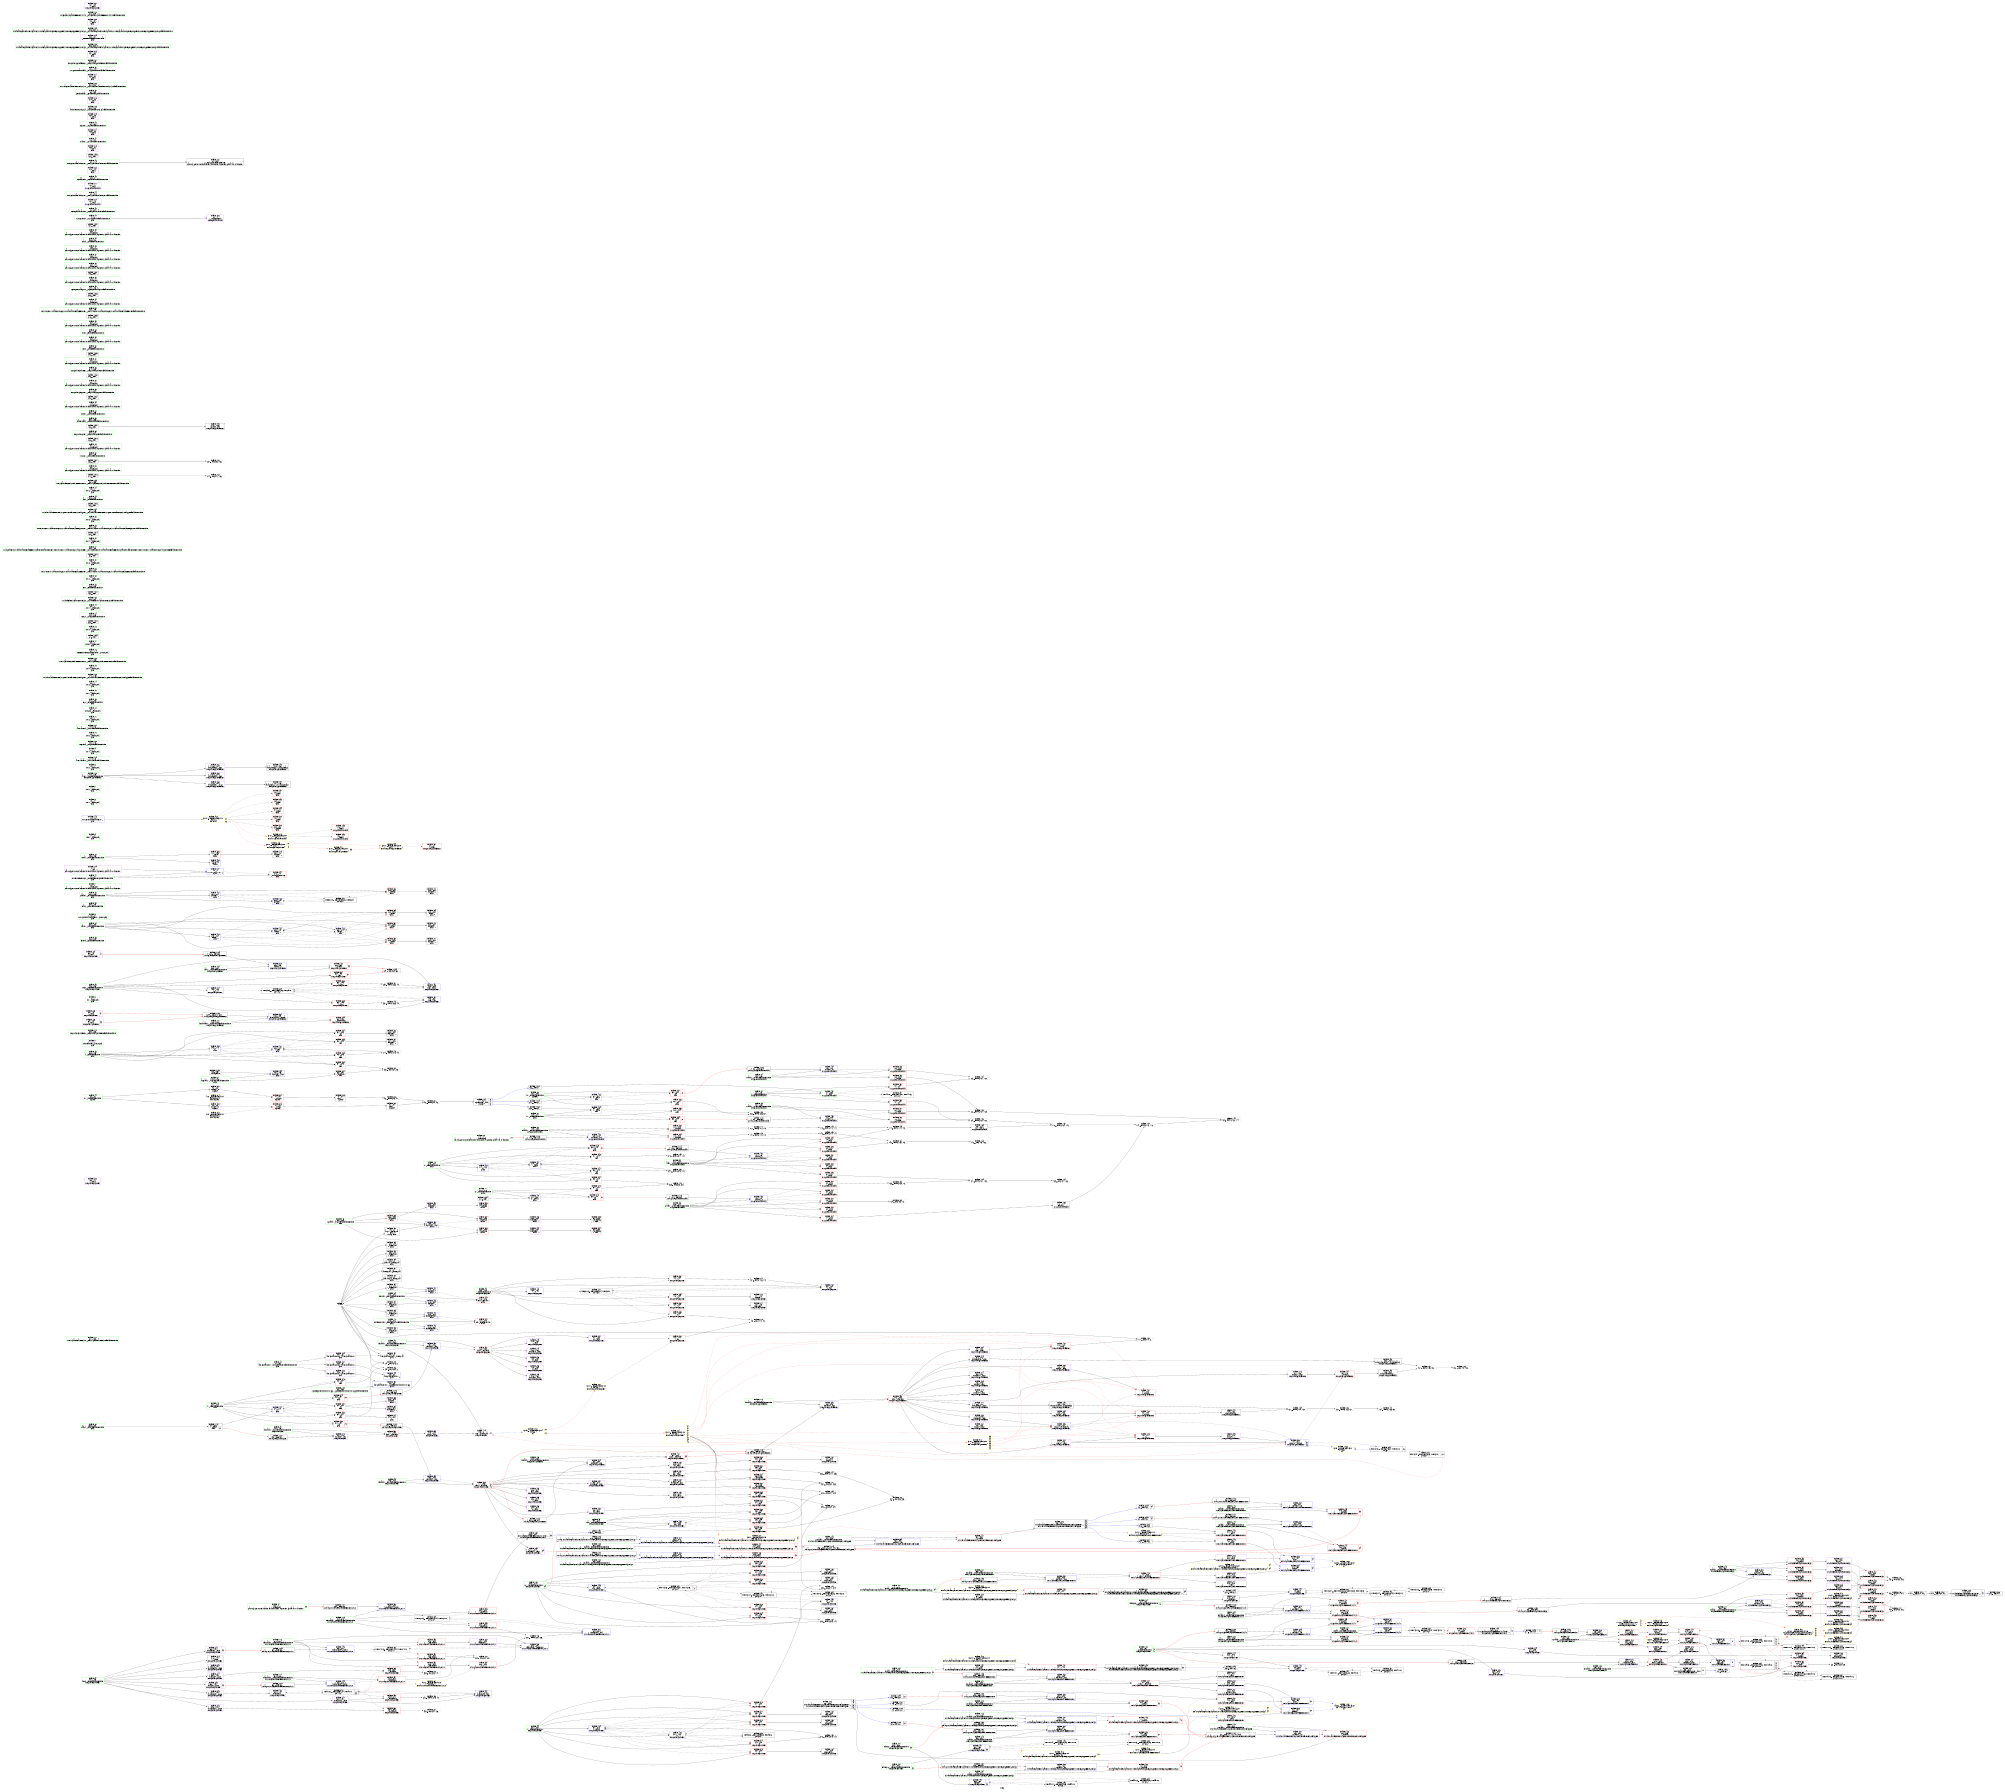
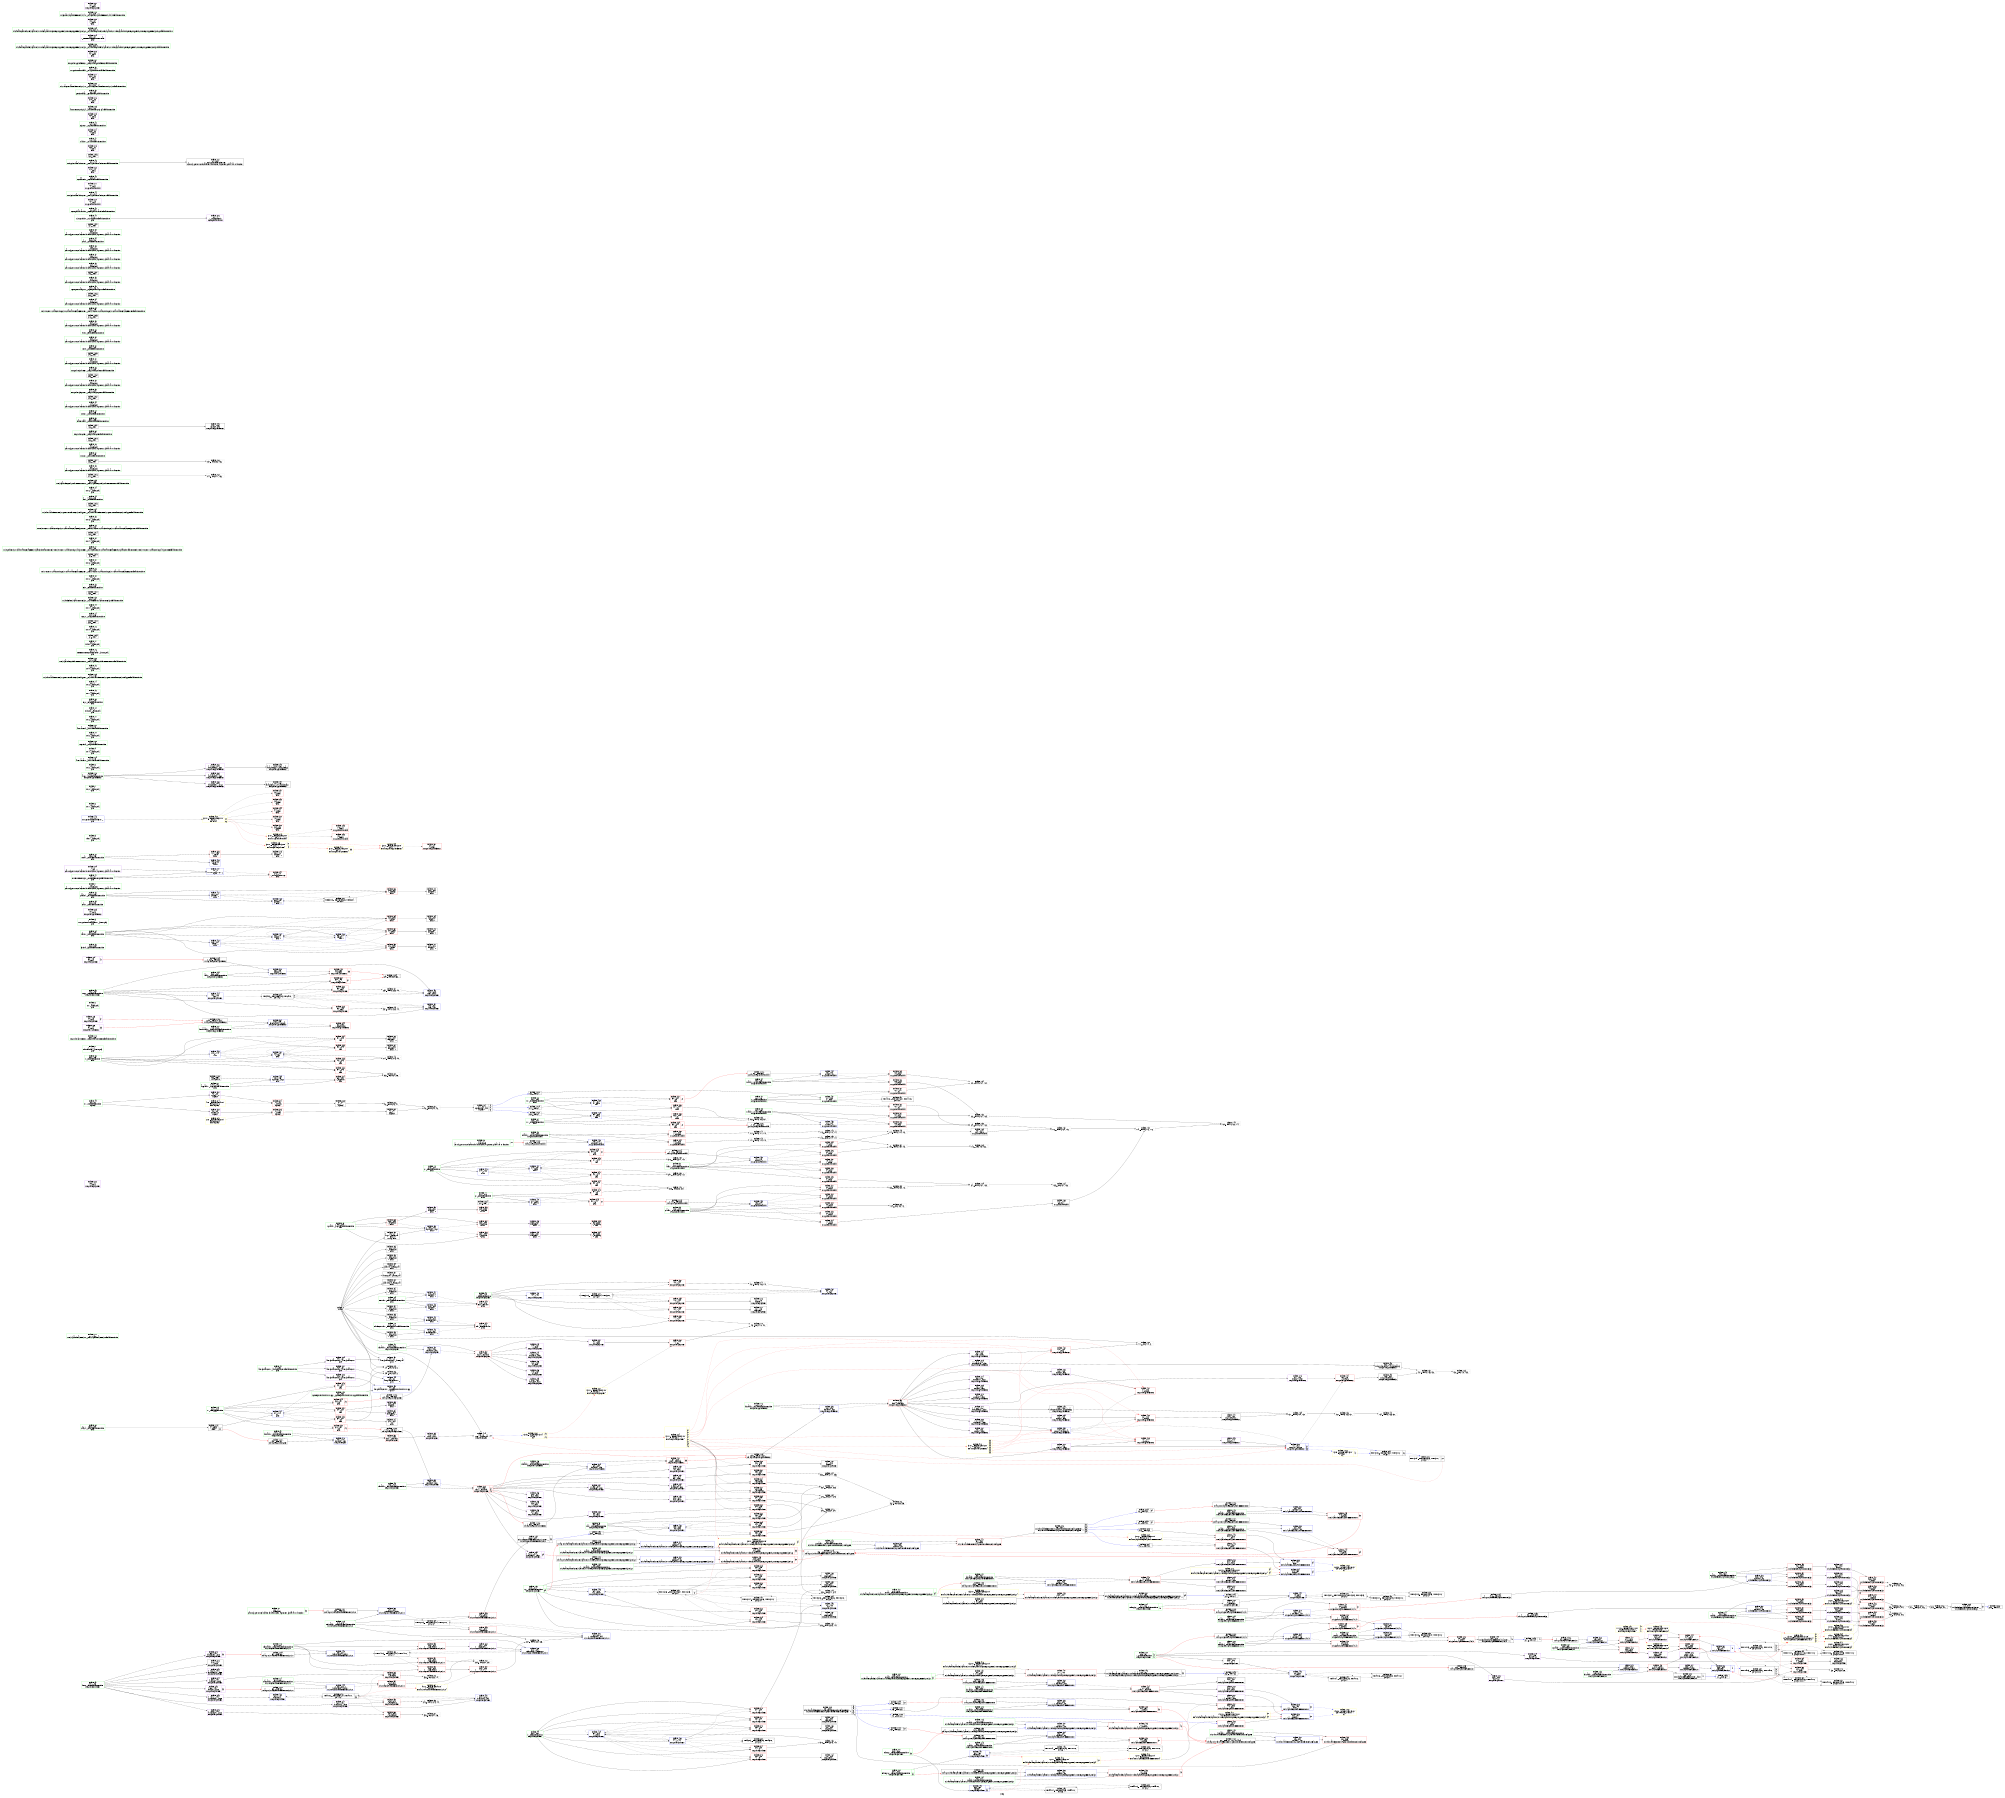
node "NodeID: 225": added
node "NodeID: 66": text "typeENS" -> "main"
